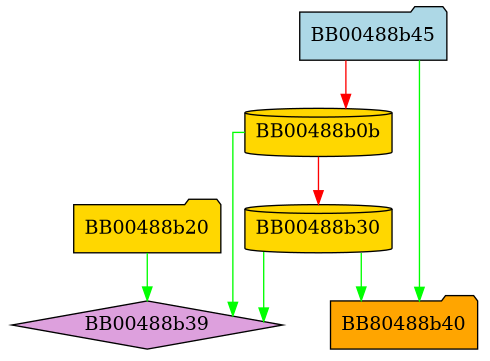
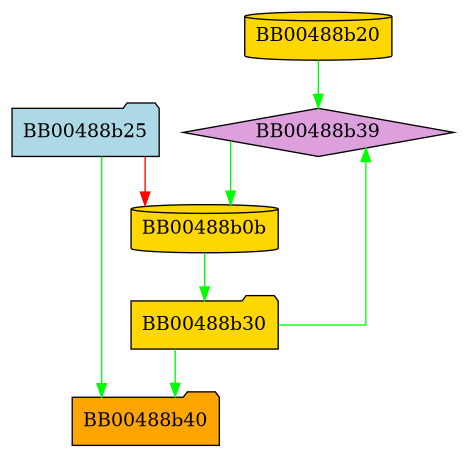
node "BB00488b45": label "BB00488b45" -> "BB00488b25"
edge "BB00488b0b" -> "BB00488b30": color red -> green
edge "BB00488b0b" -> "BB00488b39": reversed
node "BB00488b20": shape folder -> cylinder
node "BB00488b30": shape cylinder -> folder
node "BB80488b40": label "BB80488b40" -> "BB00488b40"
